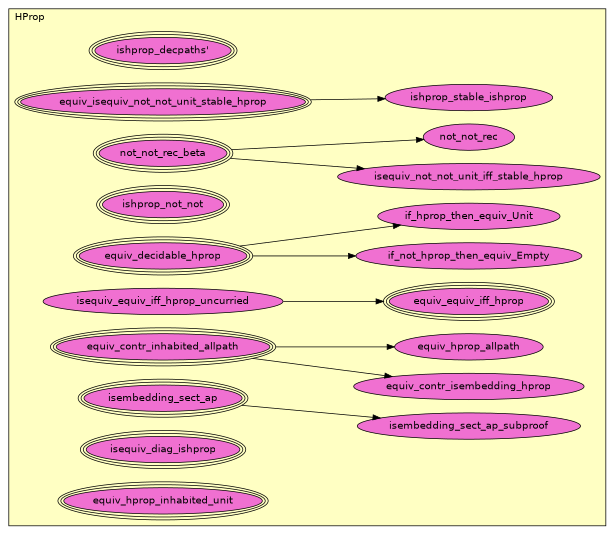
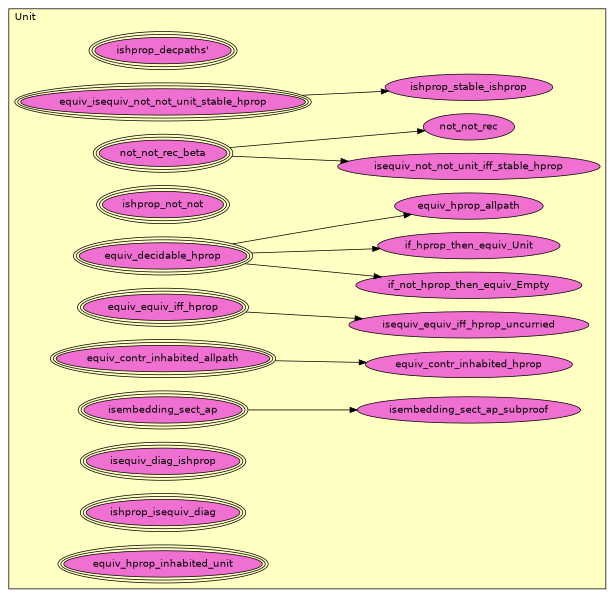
cluster "HProp": label "HProp" -> "Unit"
edge "isequiv_equiv_iff_hprop_uncurried" -> "equiv_equiv_iff_hprop": reversed
edge "equiv_contr_inhabited_allpath" -> "equiv_hprop_allpath": now "equiv_decidable_hprop" -> "equiv_hprop_allpath"
node "equiv_contr_isembedding_hprop": label "equiv_contr_isembedding_hprop" -> "equiv_contr_inhabited_hprop"
node "ishprop_isequiv_diag": added
